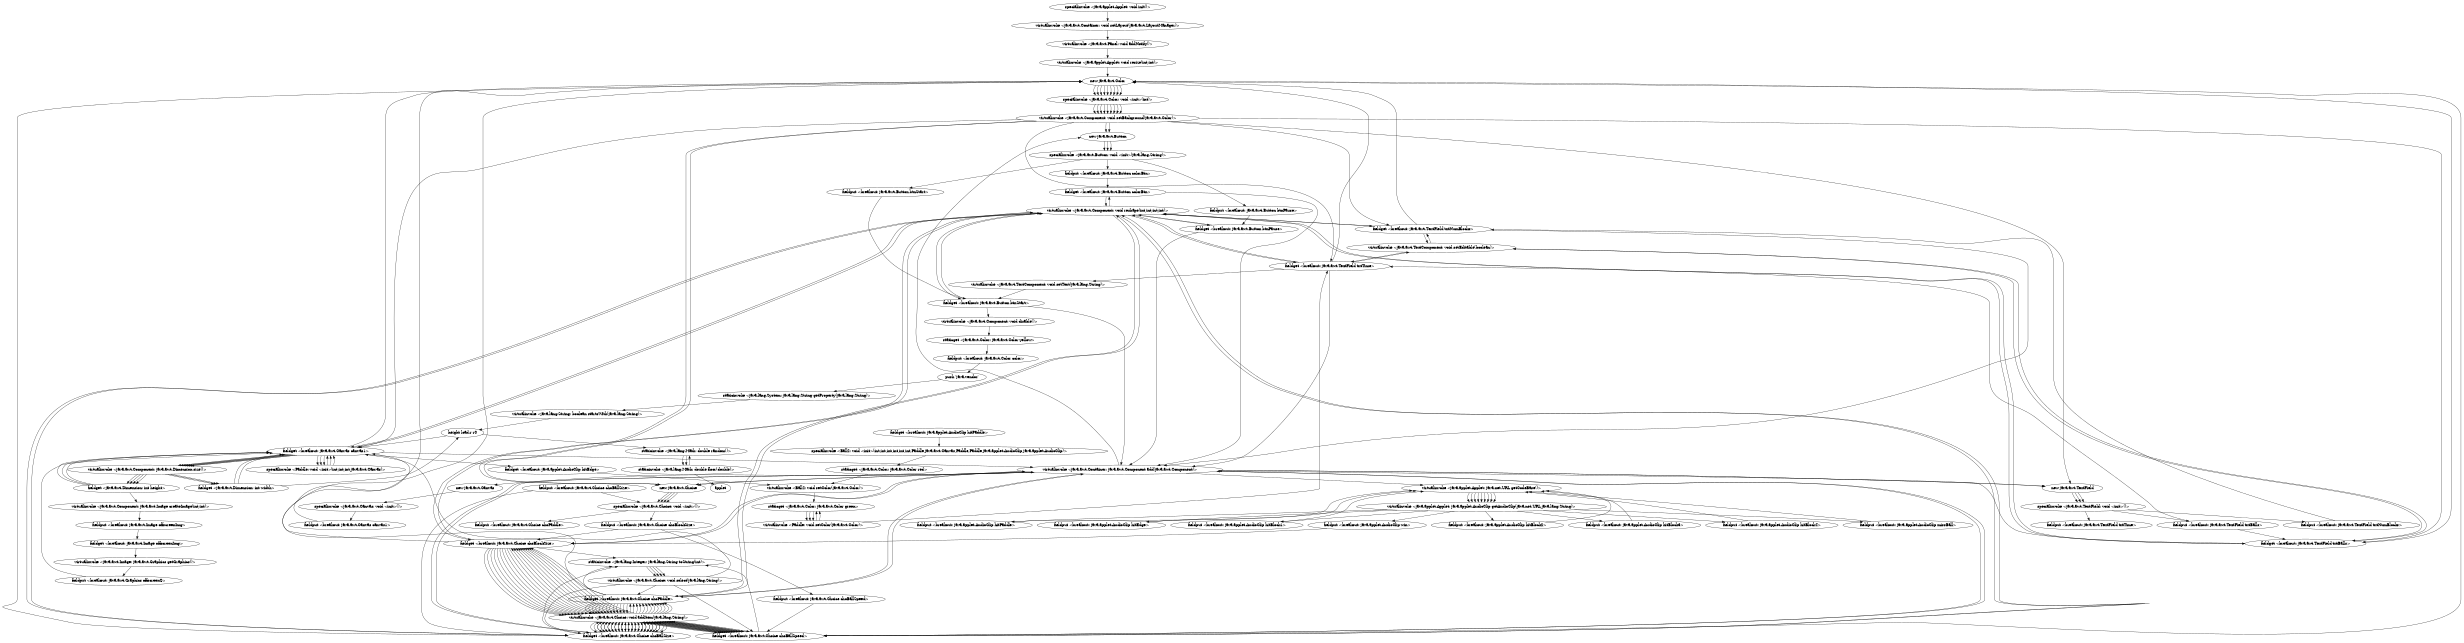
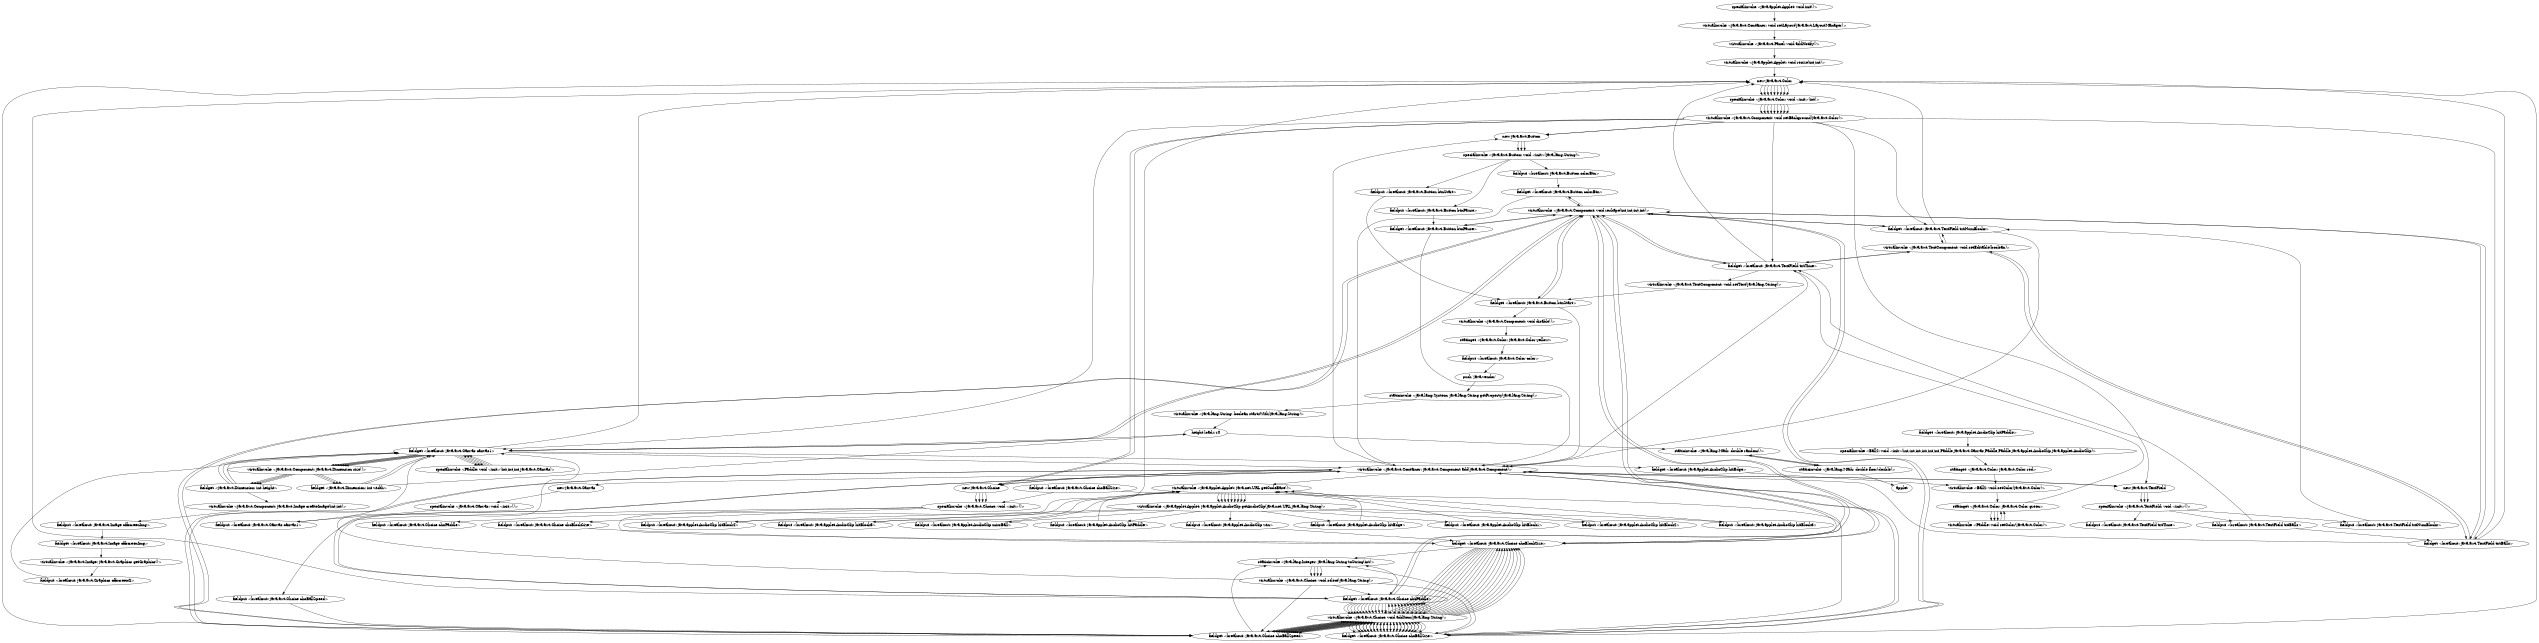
edge "virtualinvoke <Paddle: void setColor(java.awt.Color)>" -> "fieldget <breakout: java.awt.TextField txtTime>": now "staticget <java.awt.Color: java.awt.Color green>" -> "fieldget <breakout: java.awt.TextField txtTime>"
node "fieldput <breakout: java.applet.AudioClip hitBlock5>": added
edge "fieldput <breakout: java.awt.Choice choBlockSize>" -> "fieldput <breakout: java.awt.Choice choBallSpeed>": now "specialinvoke <java.awt.Choice: void <init>()>" -> "fieldput <breakout: java.awt.Choice choBallSpeed>"
